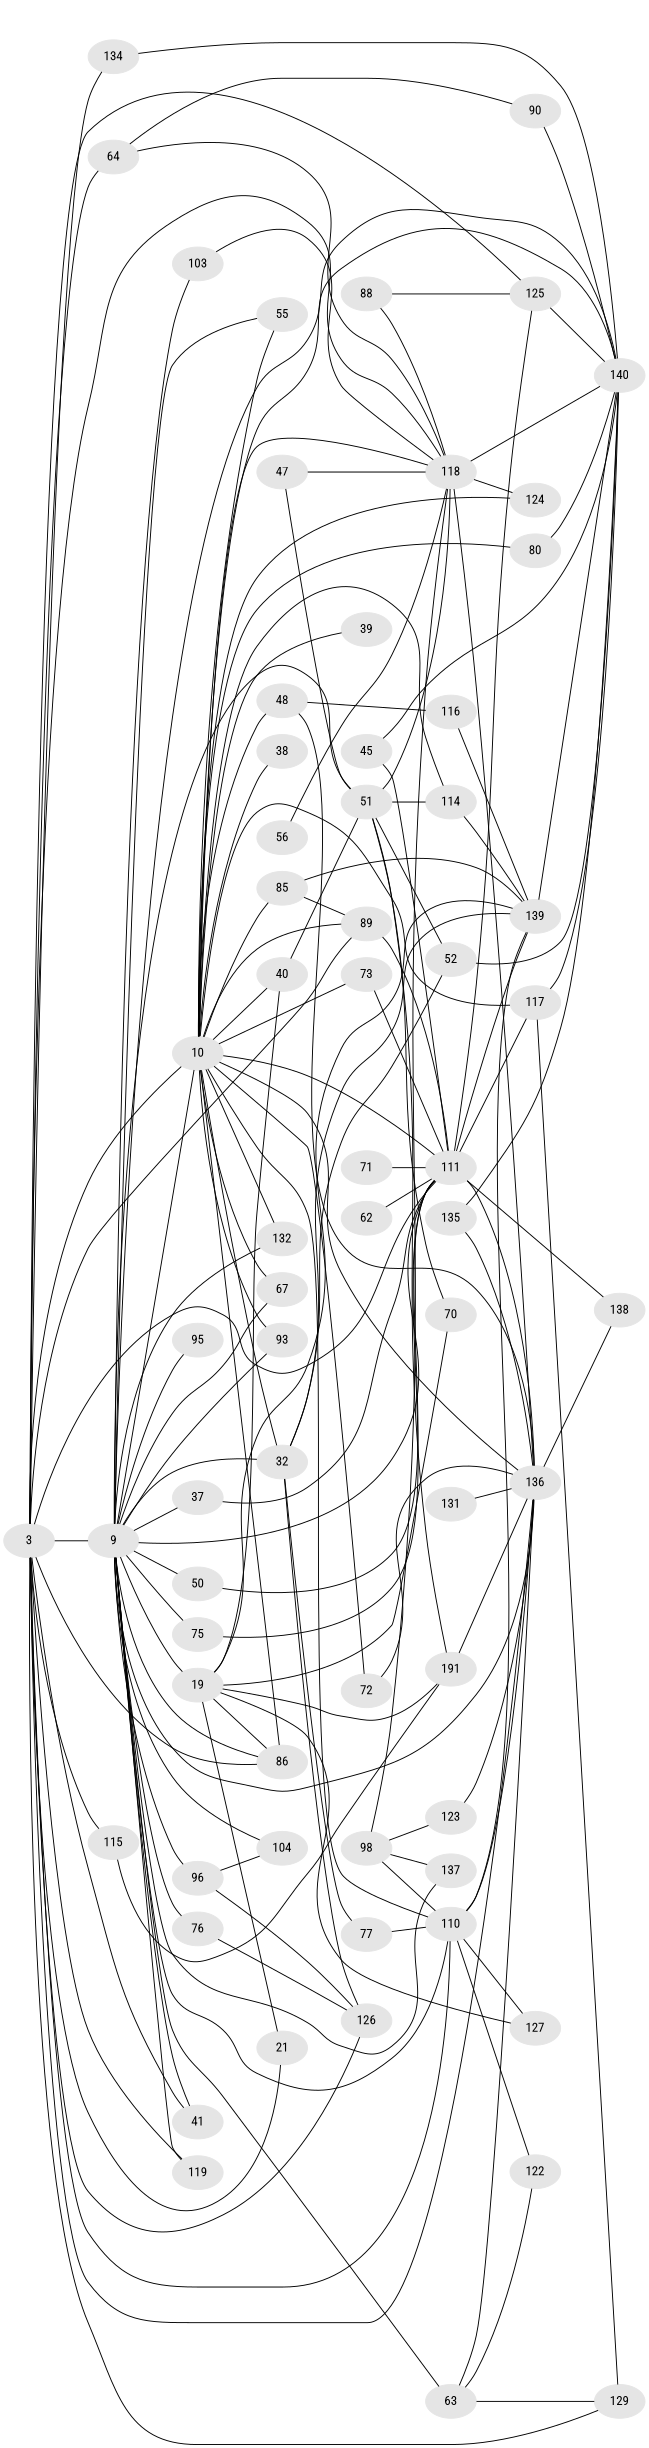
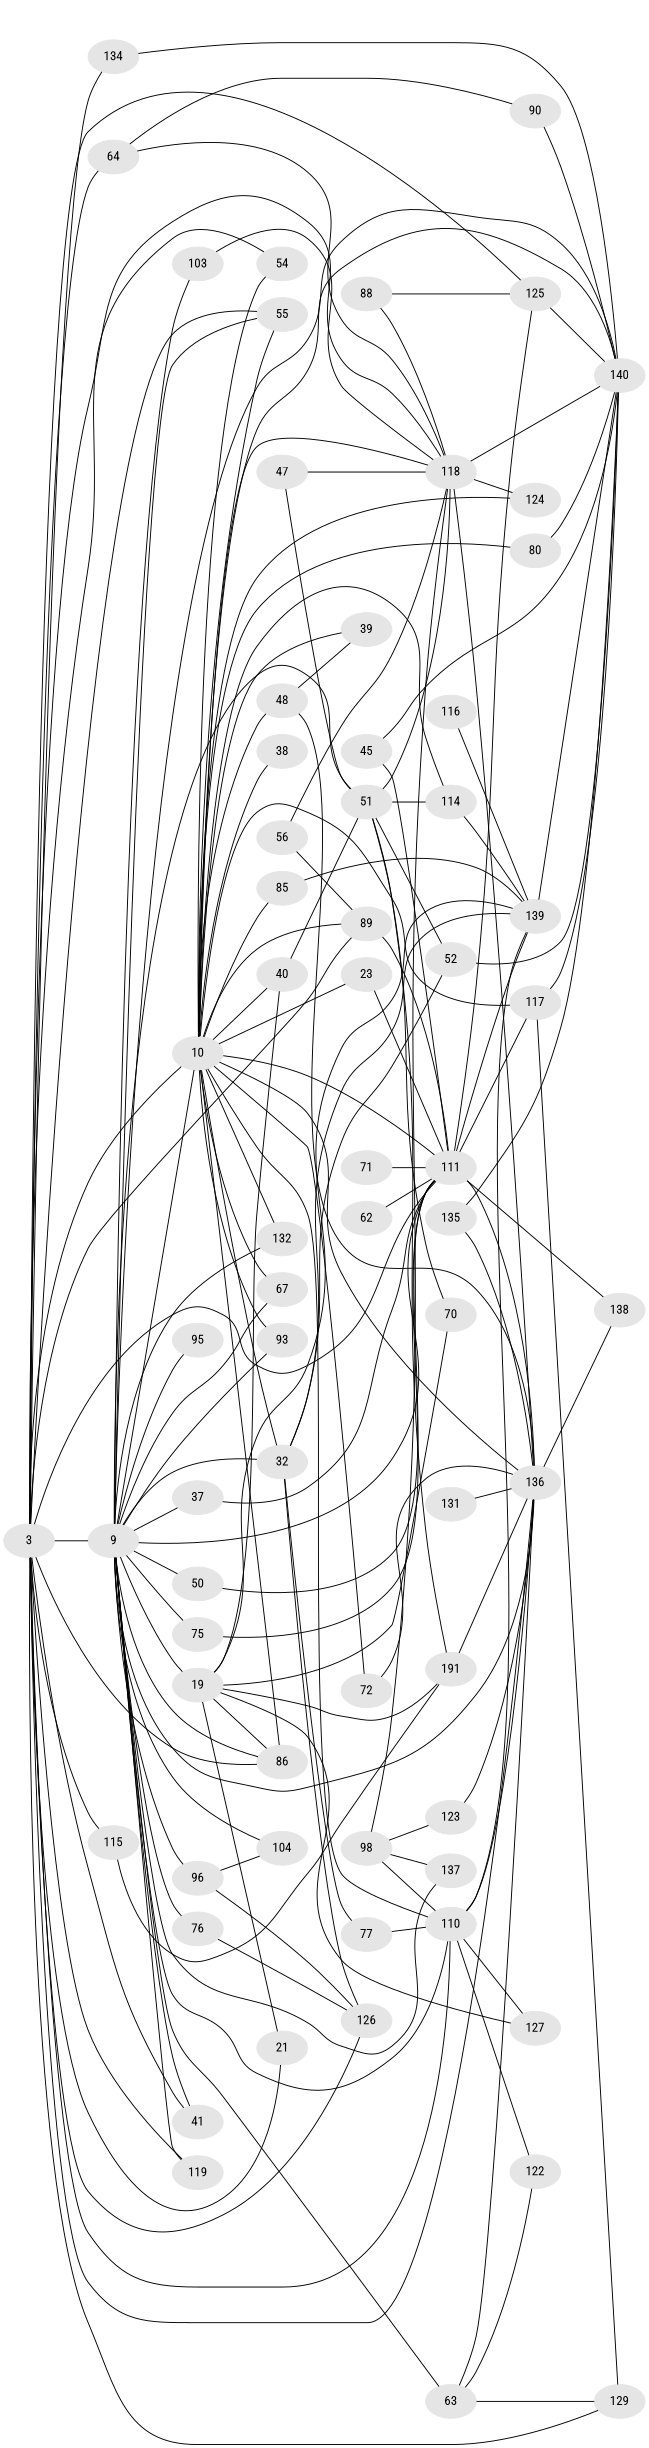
node "54": added
edge "48" -- "116": now "48" -- "39"
edge "55" -- "3": added
edge "85" -- "89": now "56" -- "89"
node "73": label "73" -> "23"
